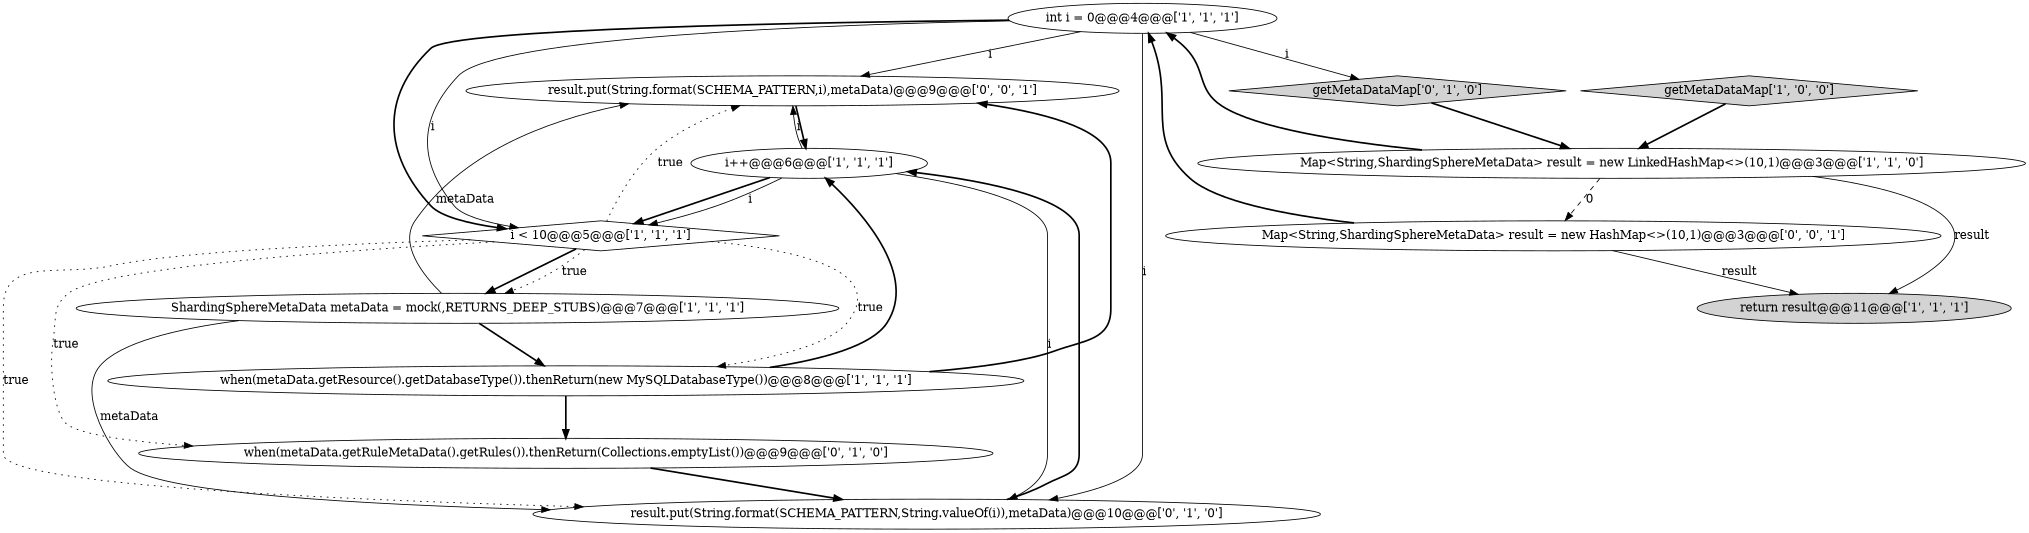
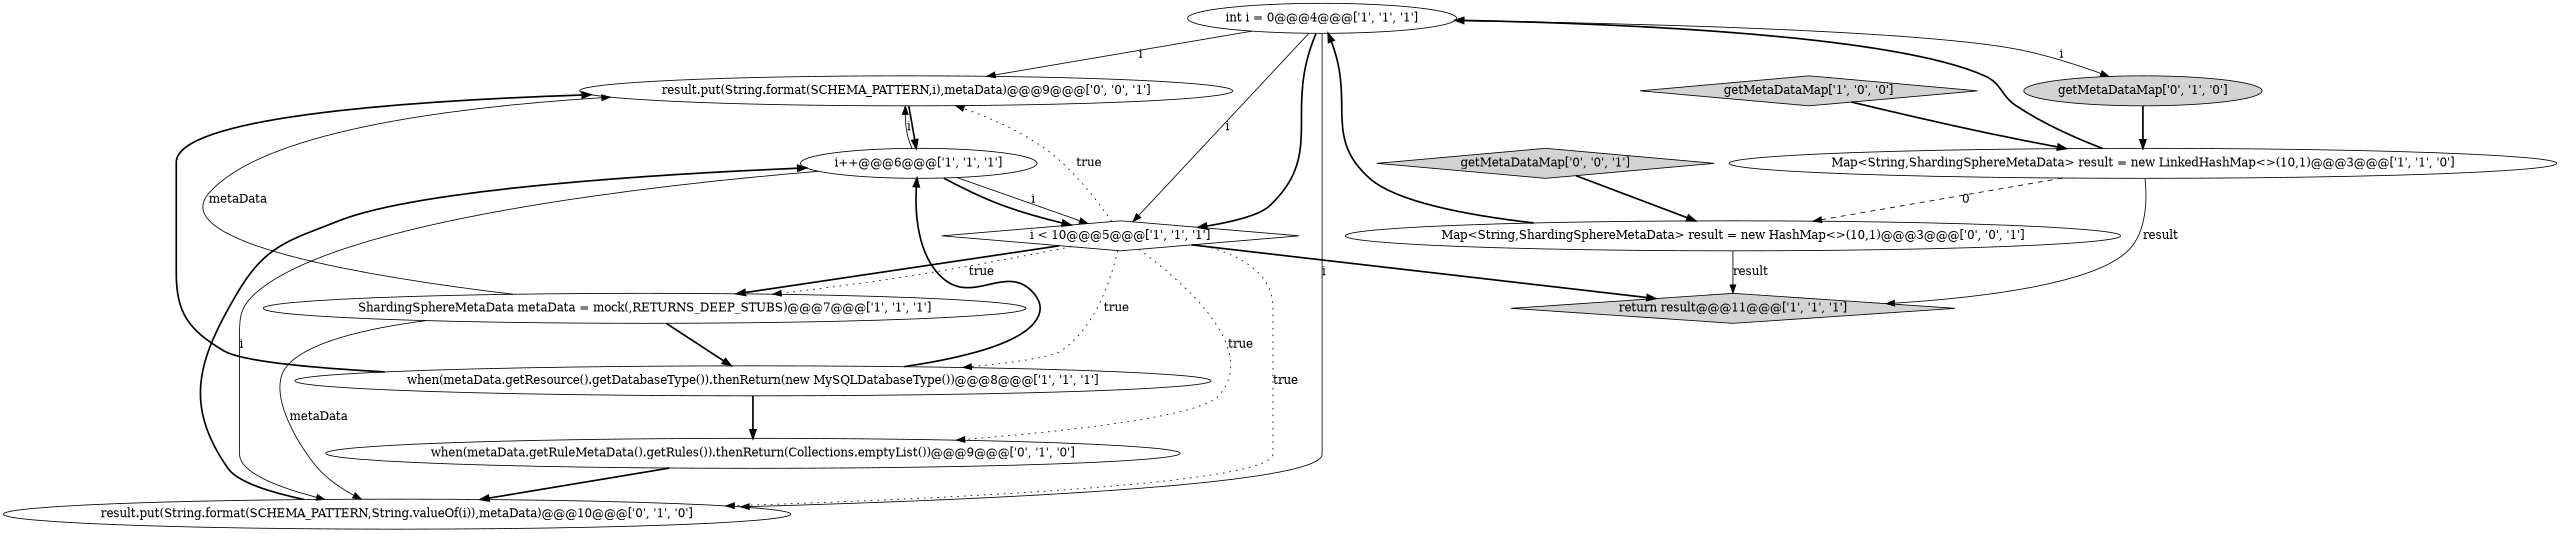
node "getMetaDataMap['0', '1', '0']": shape diamond -> ellipse
node "getMetaDataMap['0', '0', '1']": added
edge "i < 10@@@5@@@['1', '1', '1']" -> "return result@@@11@@@['1', '1', '1']": added
node "return result@@@11@@@['1', '1', '1']": shape ellipse -> diamond
